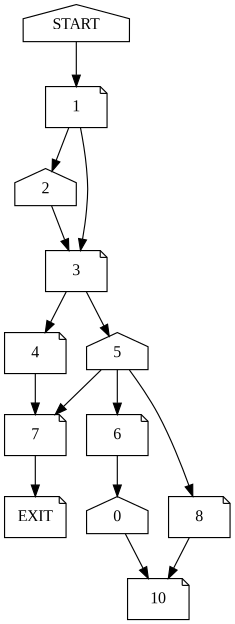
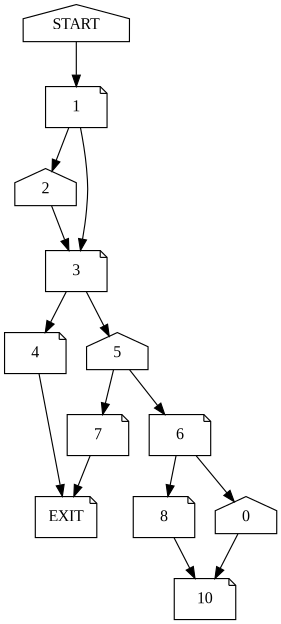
edge "4" -> "7": now "4" -> "EXIT"
edge "5" -> "8": now "6" -> "8"
